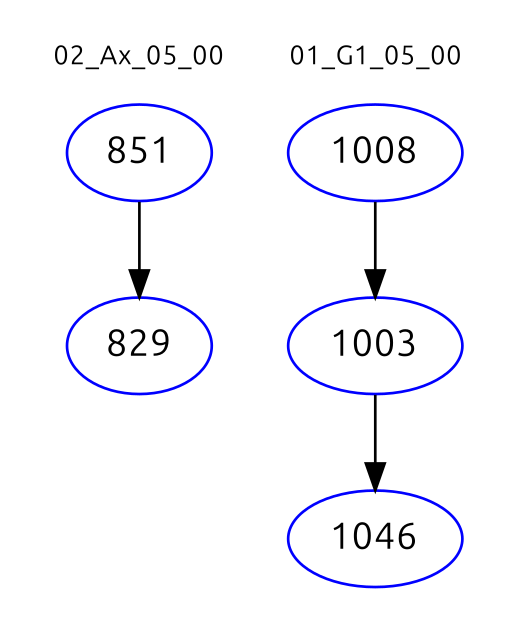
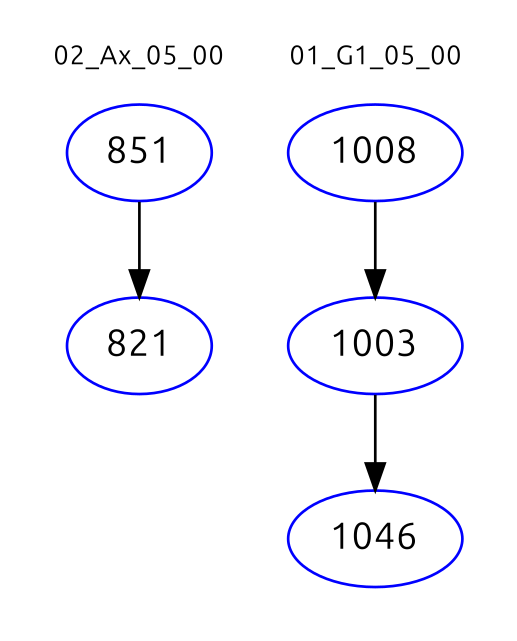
node "829": label "829" -> "821"
